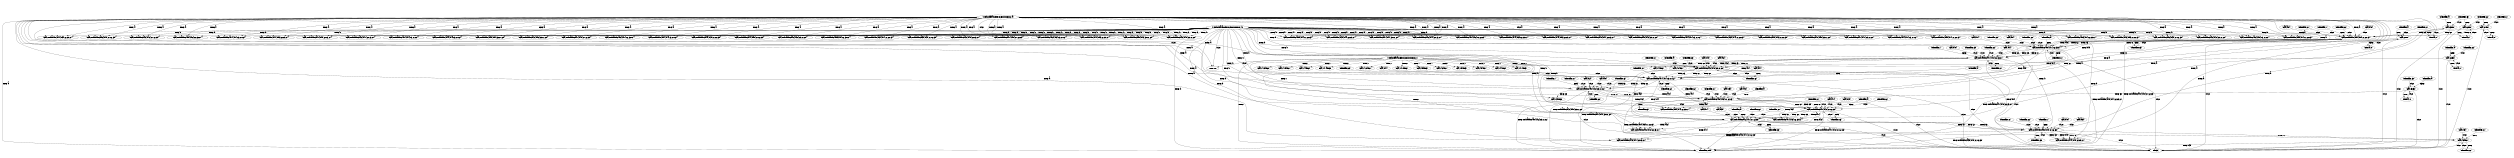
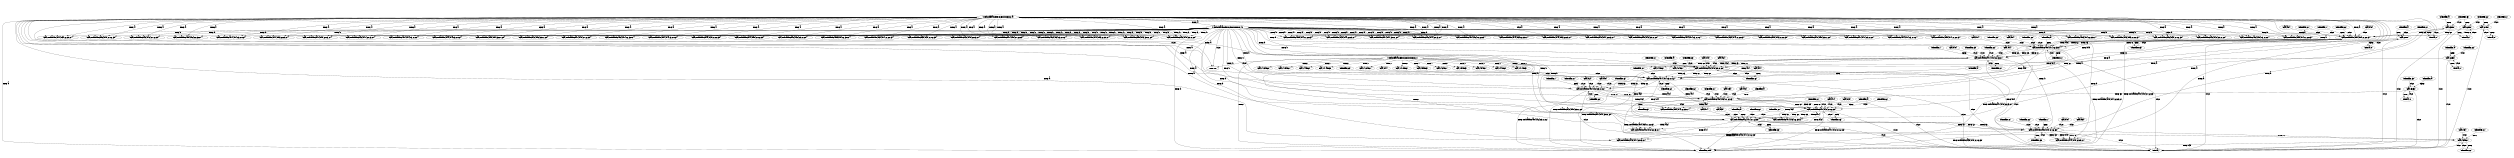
edge "(MethodParameterIn,BN_ULONG *a)" -> "(Call,mul_add_c(a[4],b[3],c2,c3,c1))": now "(MethodParameterIn,BN_ULONG *a)" -> "(MethodParameterIn,BN_ULONG *b)"
edge "(MethodParameterIn,BN_ULONG *a)" -> "(Call,mul_add_c(a[2],b[3],c3,c1,c2))": label "AST: " -> "DDG: a"
edge "(MethodParameterIn,BN_ULONG *b)" -> "(Call,mul_add_c(a[5],b[7],c1,c2,c3))": label "DDG: b" -> "AST: b"
node "(Call,r[2]=c3)": removed
node "(Block,)": label "(Block,)" -> "(Literal,)"
